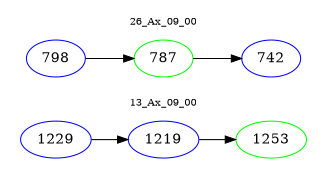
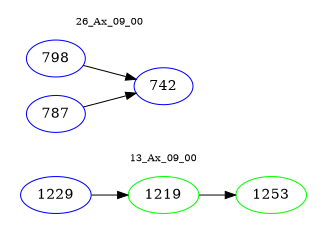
edge "798" -> "787": now "798" -> "742"
node "787": color green -> blue
node "1219": color blue -> green
